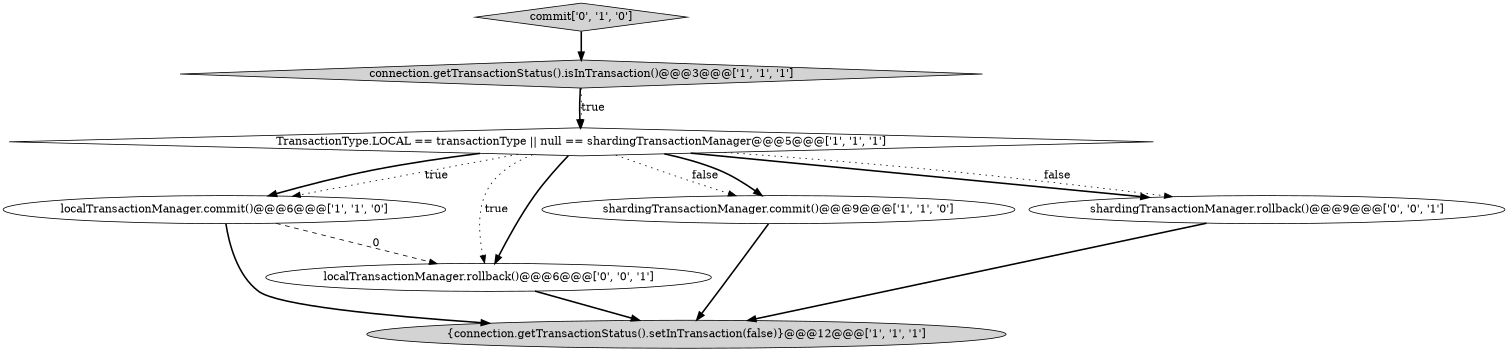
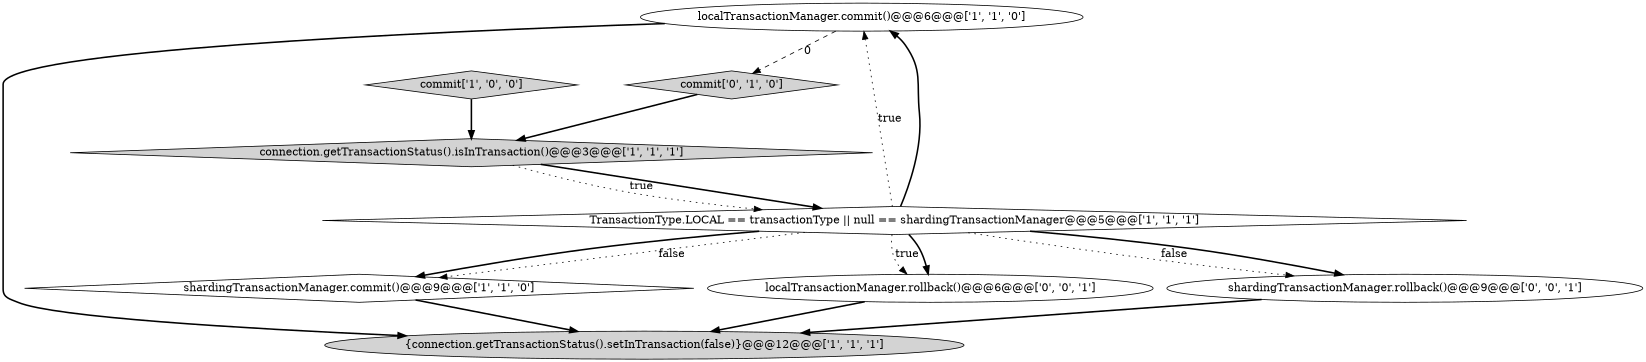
node "commit['1', '0', '0']": added
node "shardingTransactionManager.commit()@@@9@@@['1', '1', '0']": shape ellipse -> diamond
edge "localTransactionManager.commit()@@@6@@@['1', '1', '0']" -> "localTransactionManager.rollback()@@@6@@@['0', '0', '1']": now "localTransactionManager.commit()@@@6@@@['1', '1', '0']" -> "commit['0', '1', '0']"
